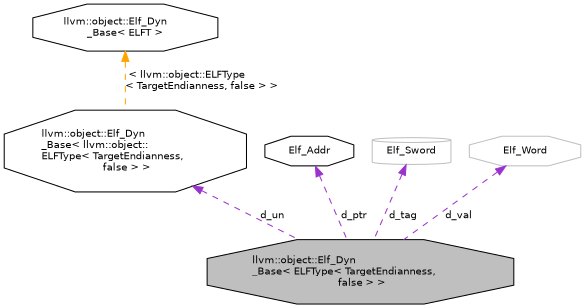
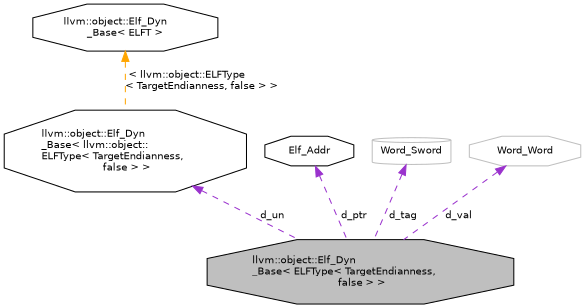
node "Elf_Sword": label "Elf_Sword" -> "Word_Sword"
node "Elf_Word": label "Elf_Word" -> "Word_Word"
